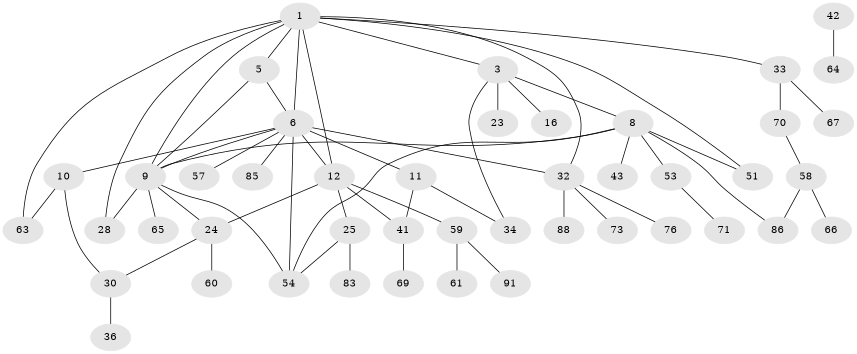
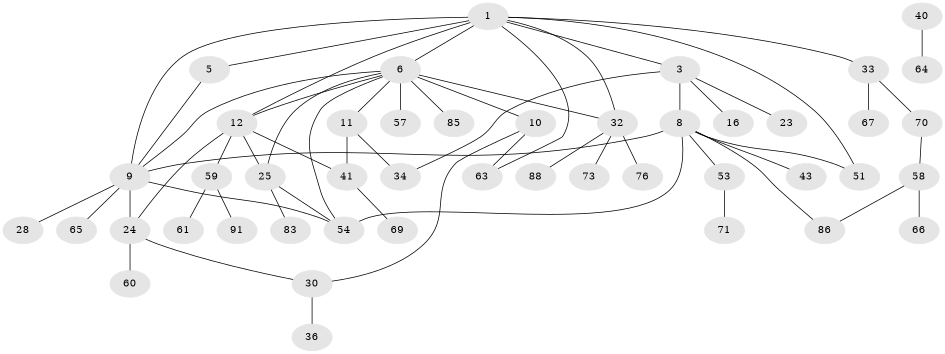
node "42": label "42" -> "40"
edge "1" -- "28": removed
edge "5" -- "6": now "25" -- "6"
